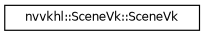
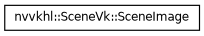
node "nvvkhl::SceneVk::SceneVk": label "nvvkhl::SceneVk::SceneVk" -> "nvvkhl::SceneVk::SceneImage"
